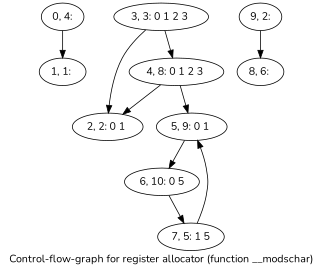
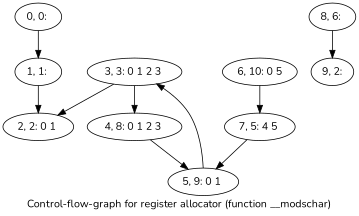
node "0, 4:": label "0, 4:" -> "0, 0:"
edge "9, 2:" -> "8, 6:": reversed
edge "4, 8: 0 1 2 3" -> "2, 2: 0 1": now "1, 1:" -> "2, 2: 0 1"
edge "5, 9: 0 1" -> "6, 10: 0 5": now "5, 9: 0 1" -> "3, 3: 0 1 2 3"
node "7, 5: 1 5": label "7, 5: 1 5" -> "7, 5: 4 5"
